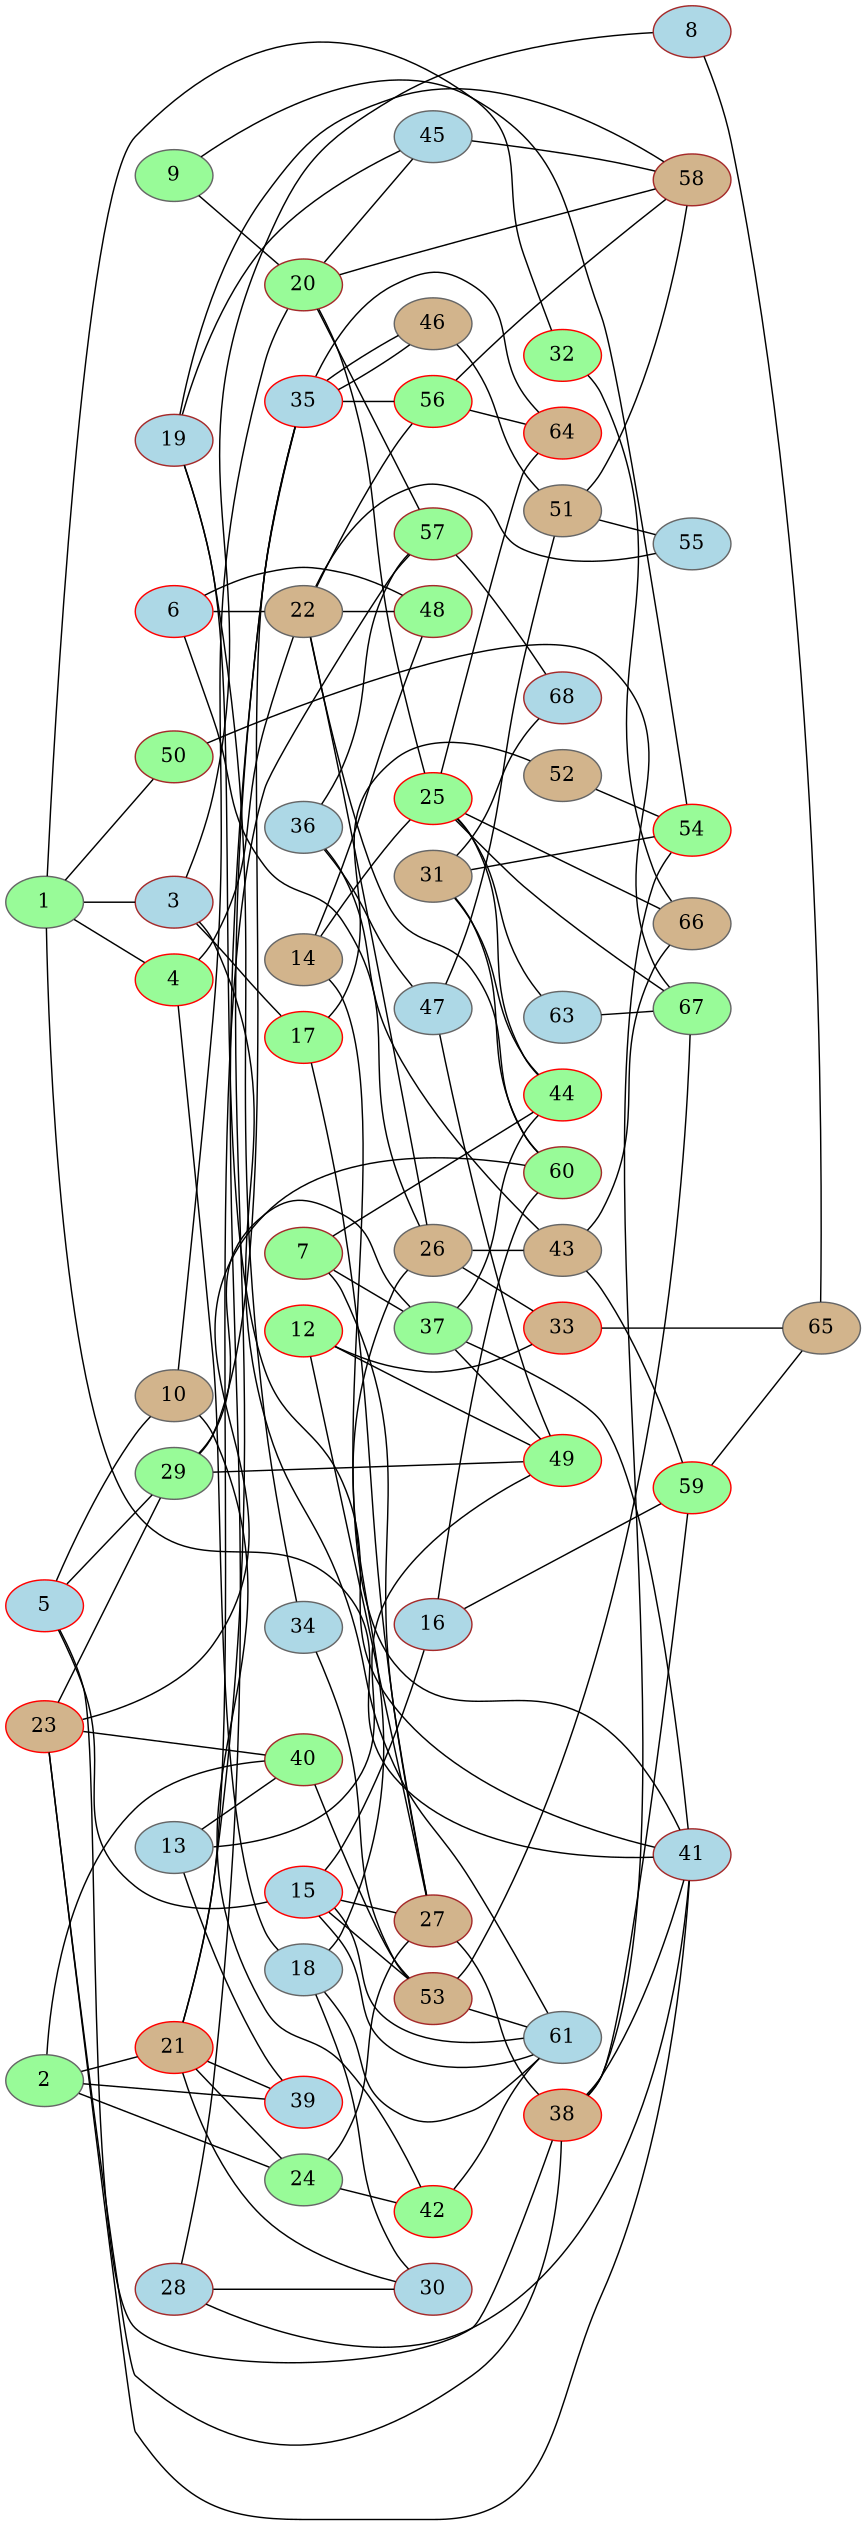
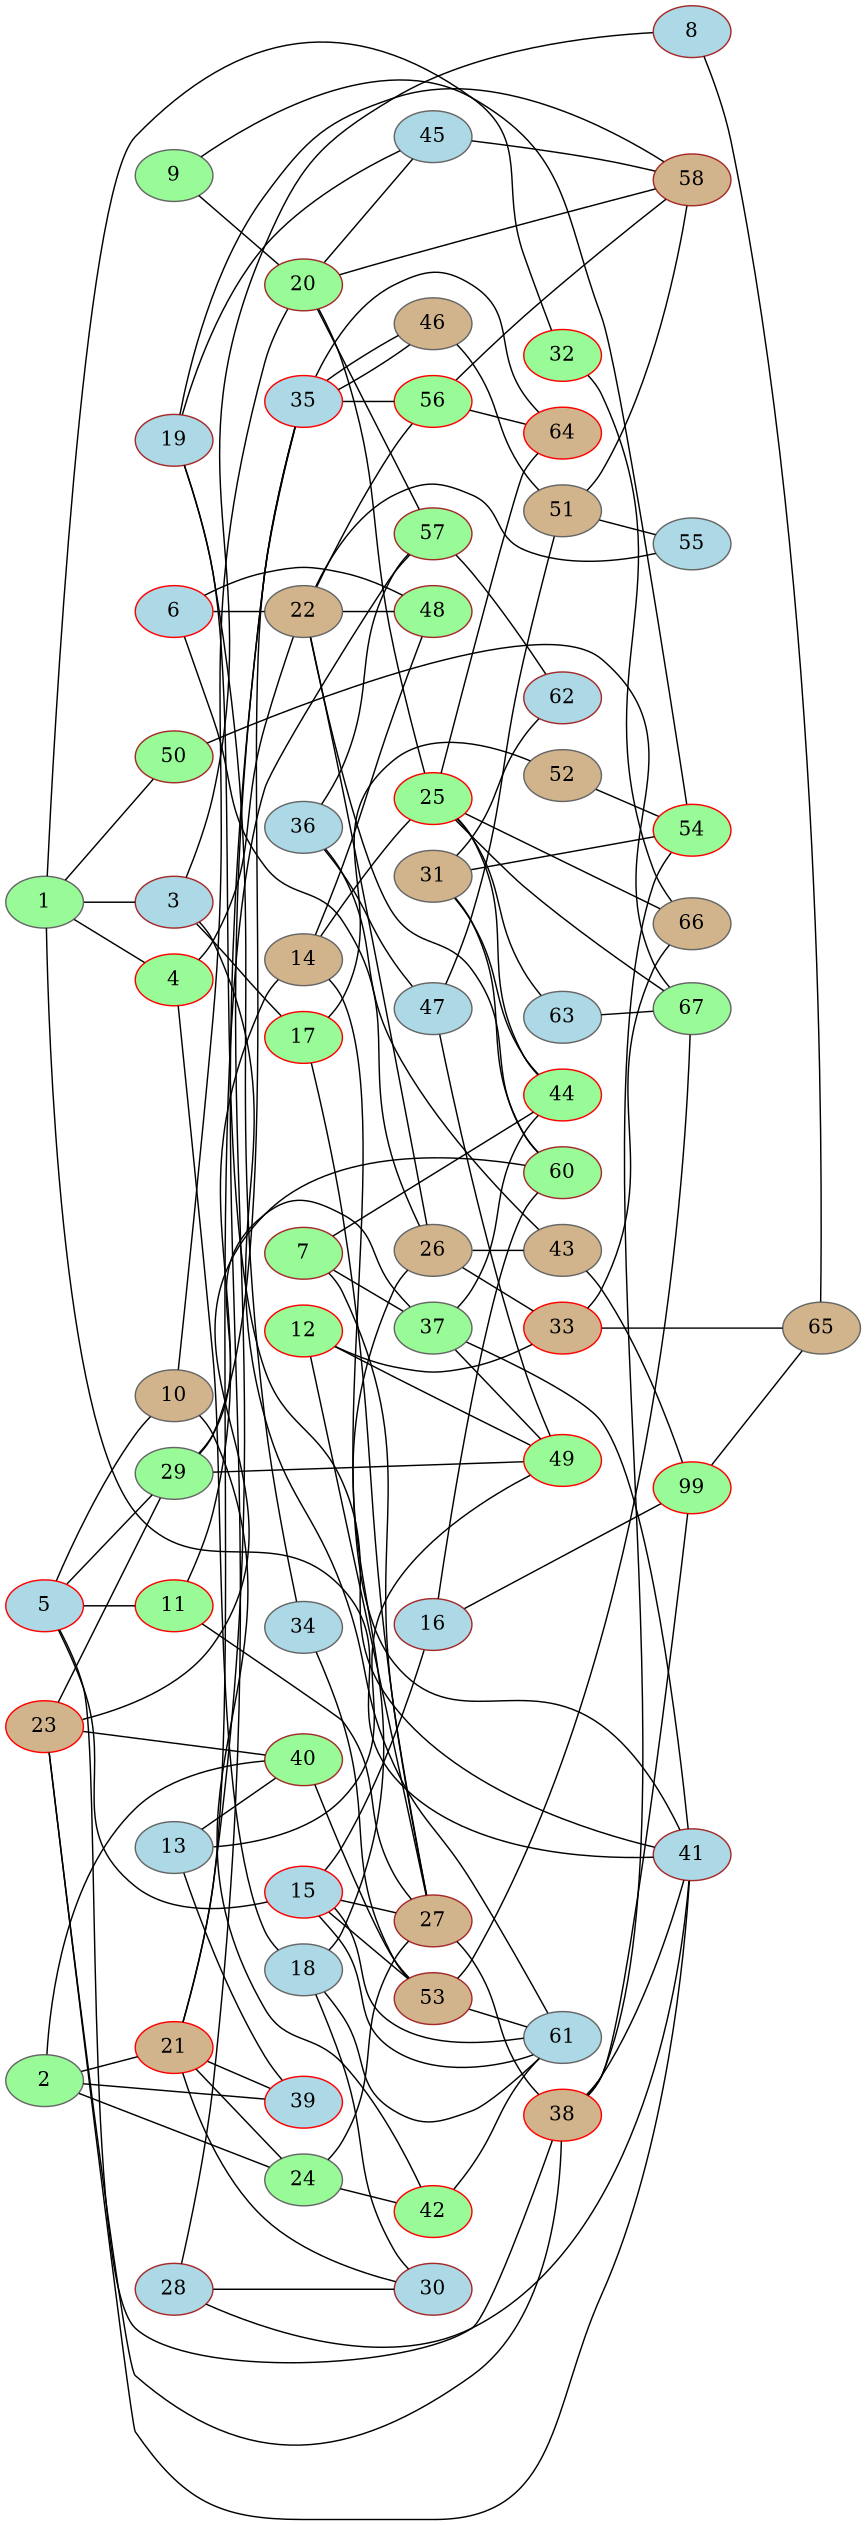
node "68": label "68" -> "62"
edge "66" -- "43": now "66" -- "33"
node "59": label "59" -> "99"
node "11": added
